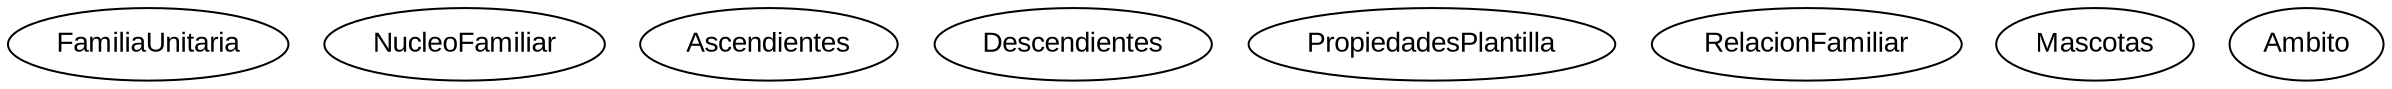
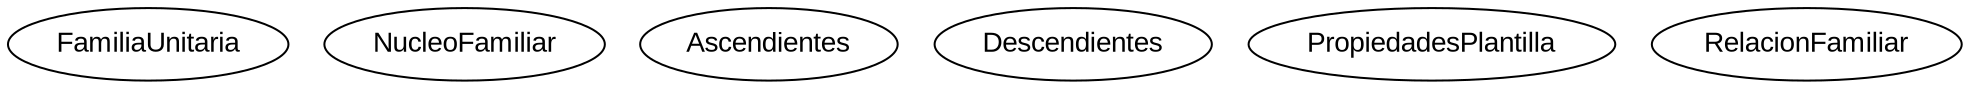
node "Mascotas": removed
node "Ambito": removed
